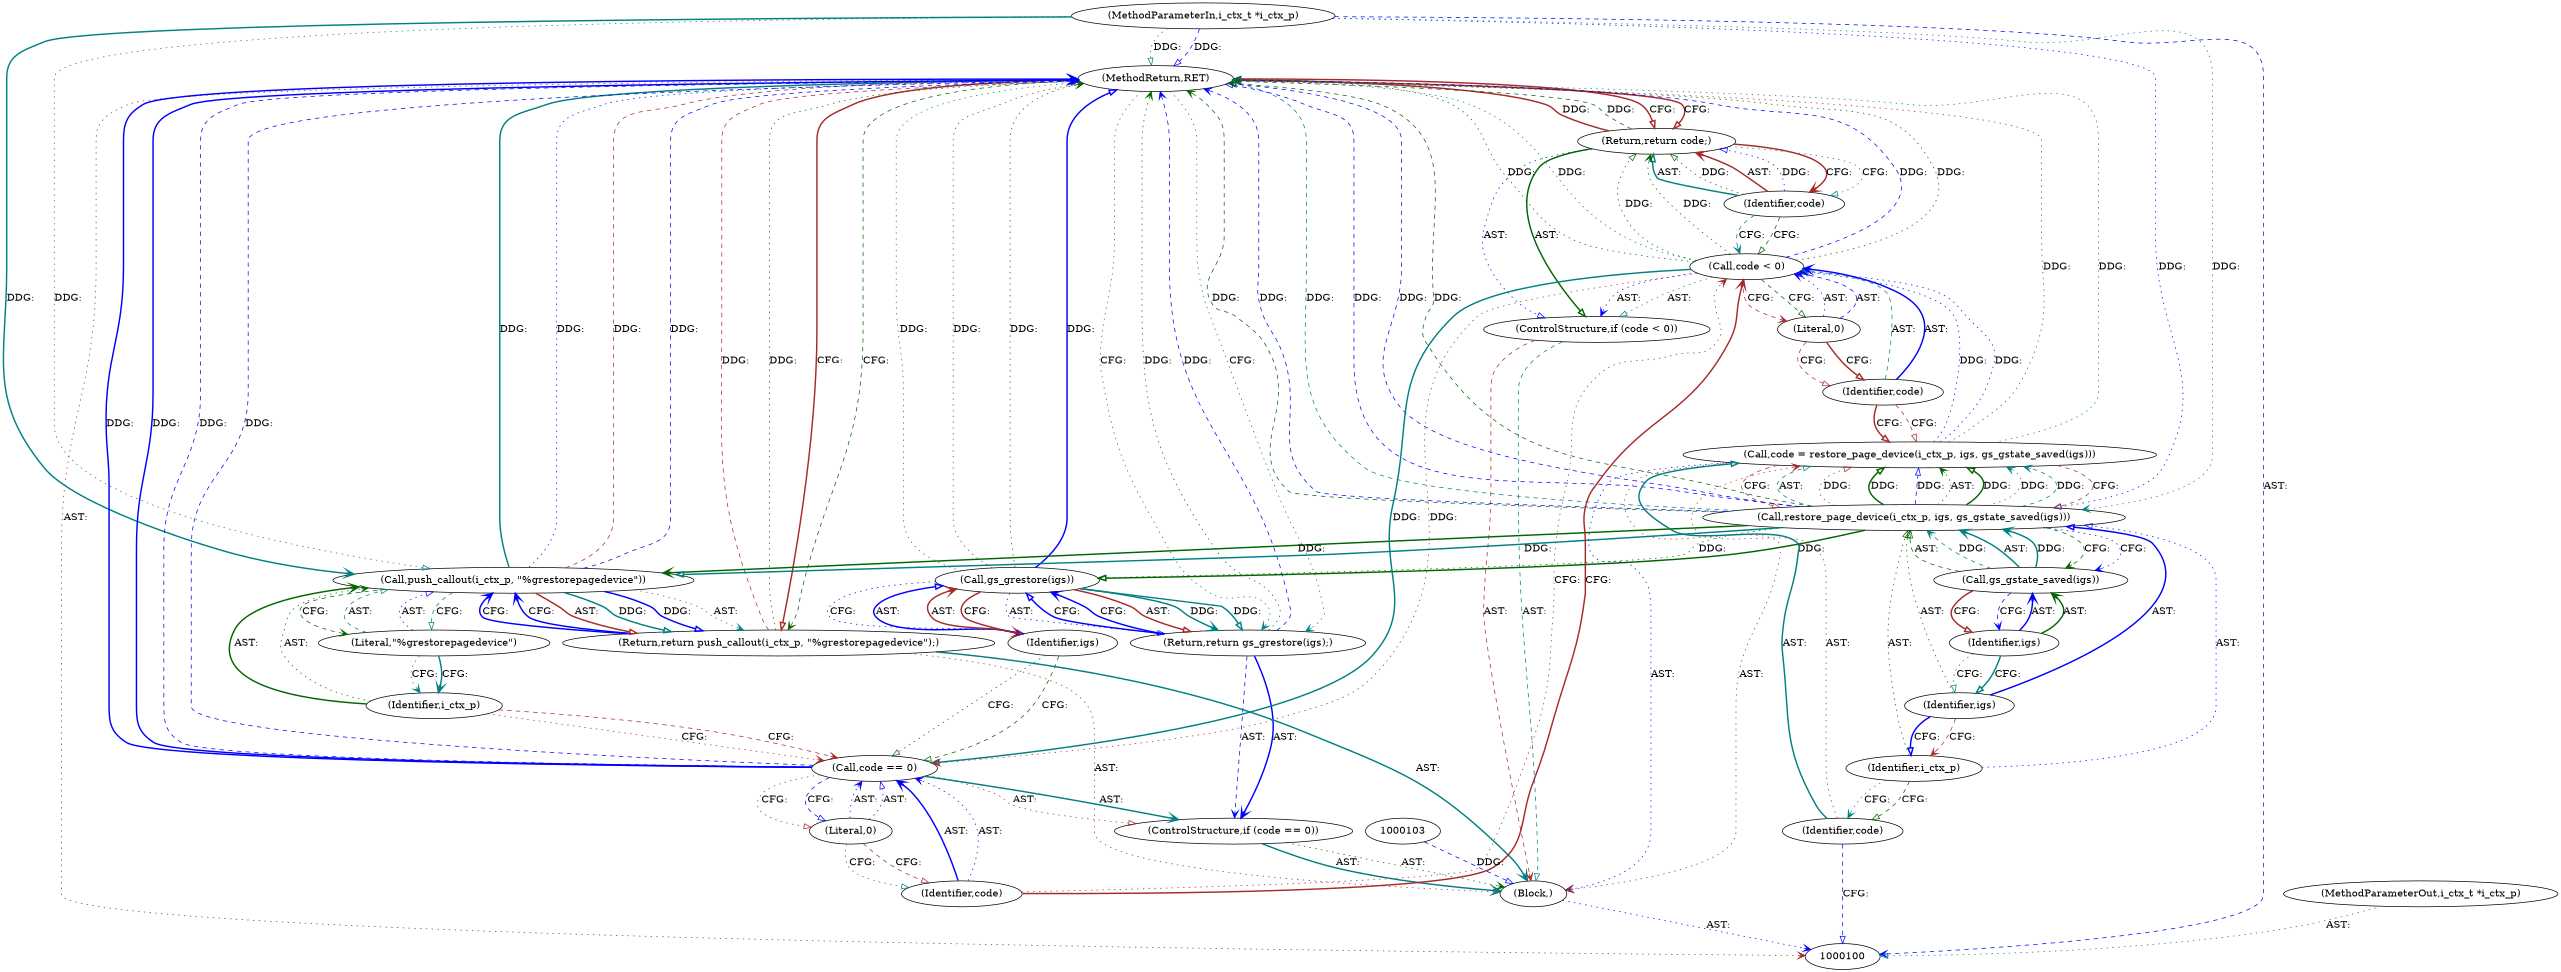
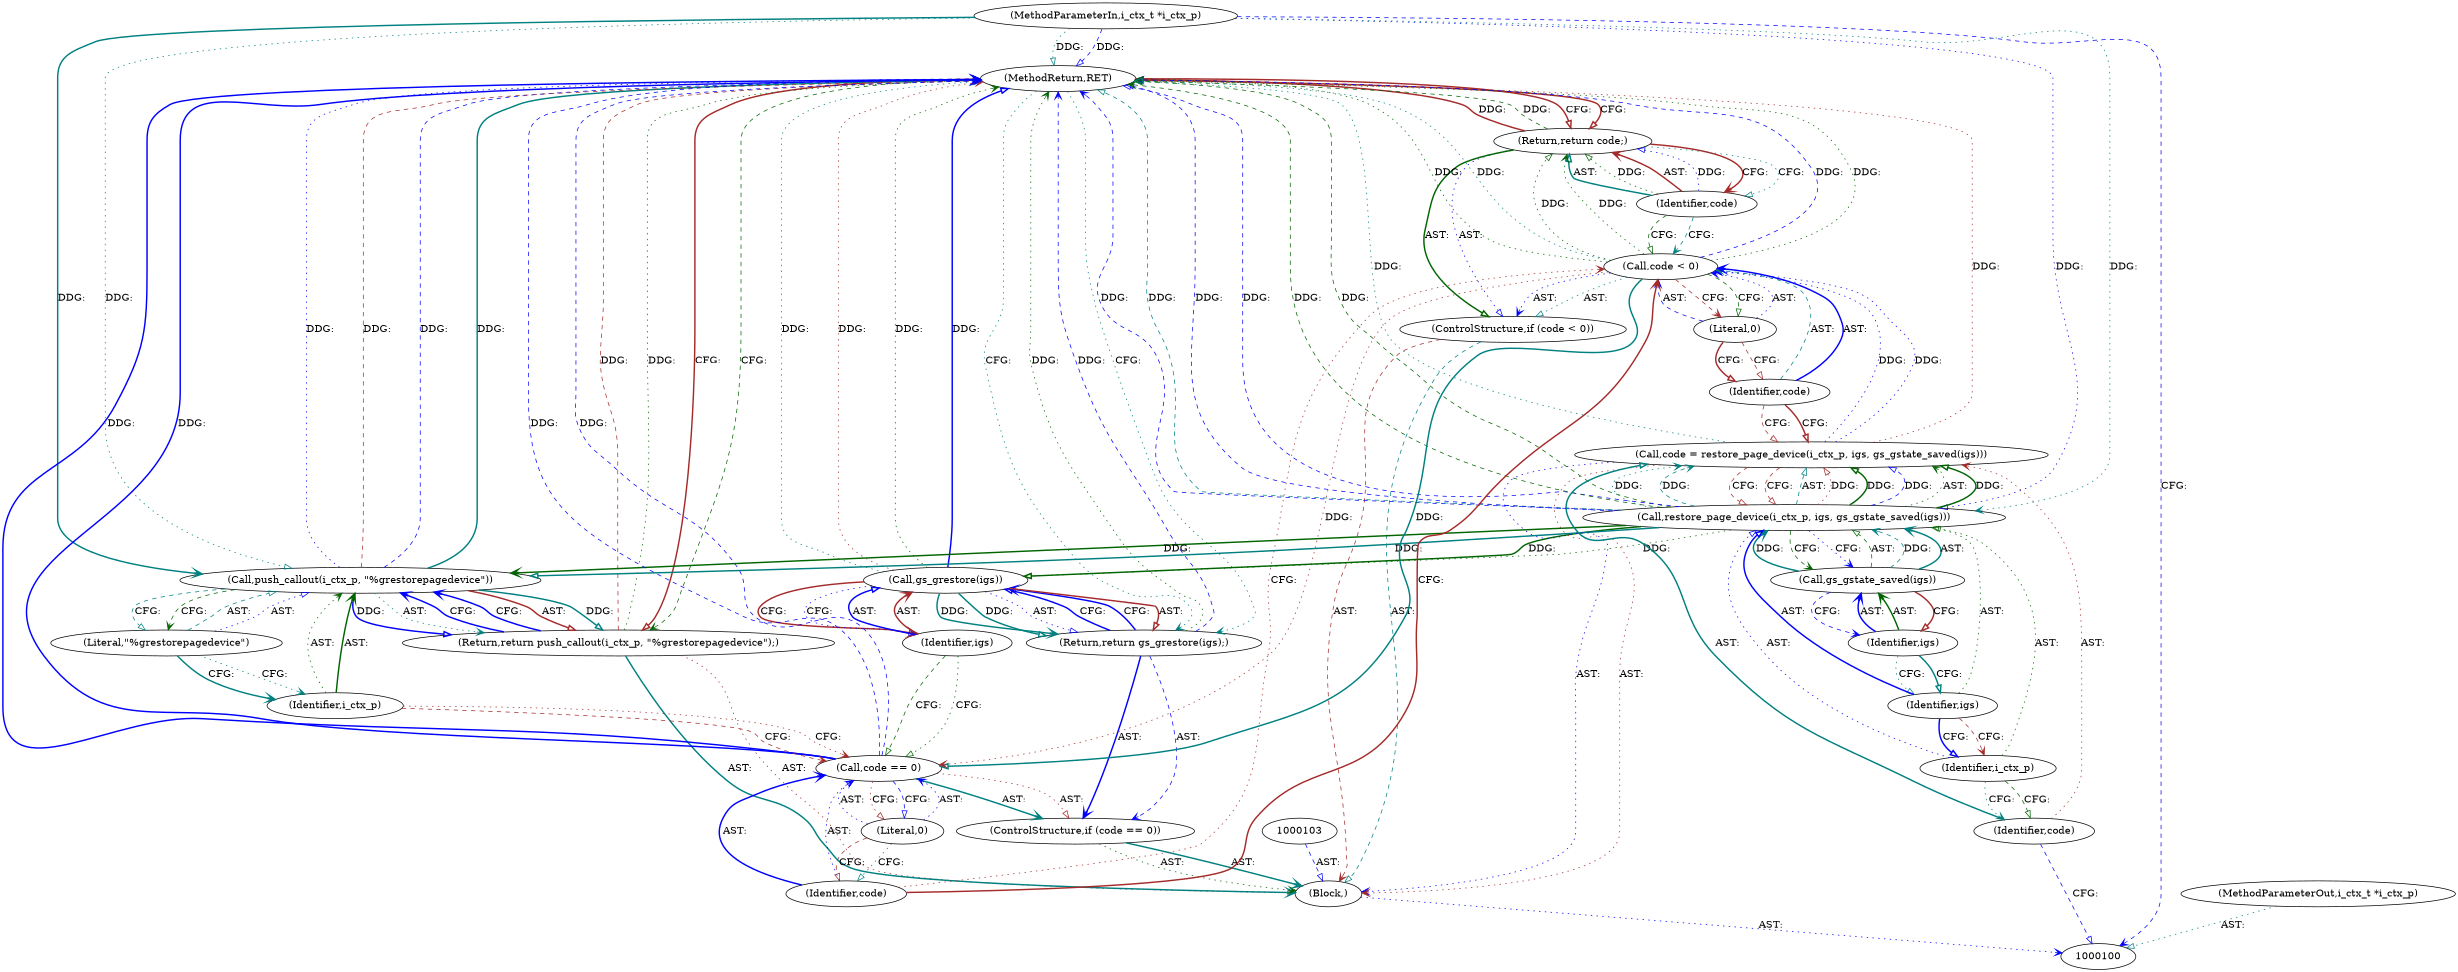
edge "(MethodParameterIn,i_ctx_t *i_ctx_p)" -> "1000100": label "AST: " -> "CFG: "
edge "1000103" -> "(Block,)": label "DDG: " -> "AST: "
edge "(MethodReturn,RET)" -> "1000100": removed, label "AST:"
